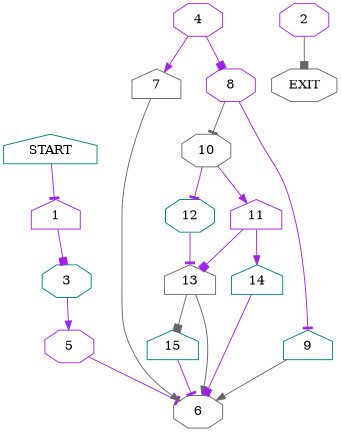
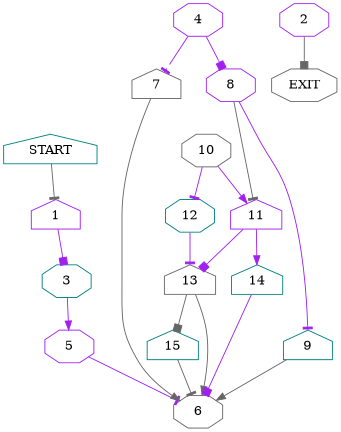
edge "4" -> "7": arrowhead normal -> tee
edge "8" -> "10": now "8" -> "11"
edge "START" -> "1": color purple -> gray40
edge "15" -> "6": color purple -> gray40
